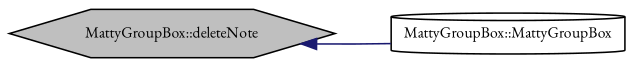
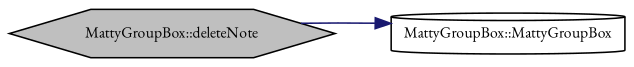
edge "MattyGroupBox::MattyGroupBox" -> "MattyGroupBox::deleteNote": reversed
